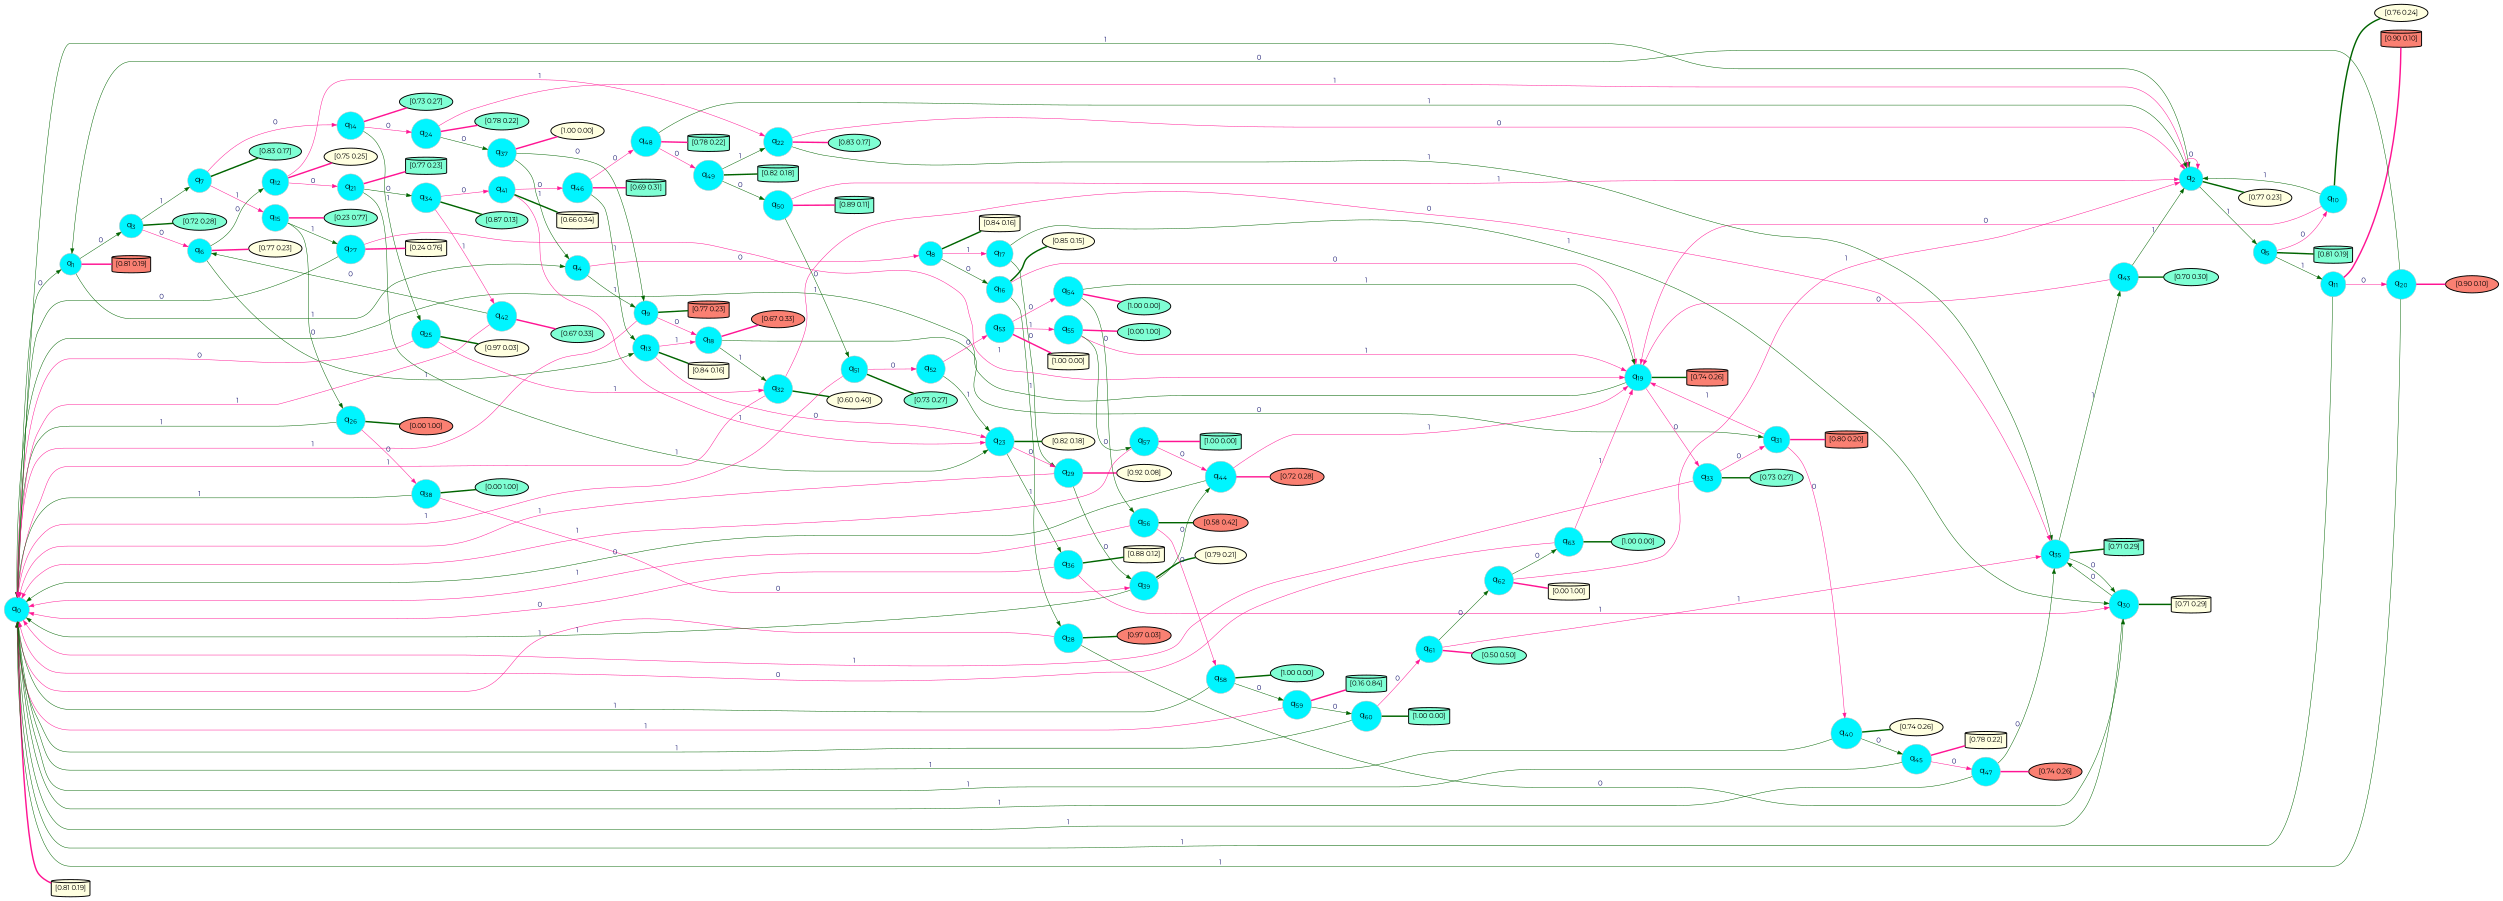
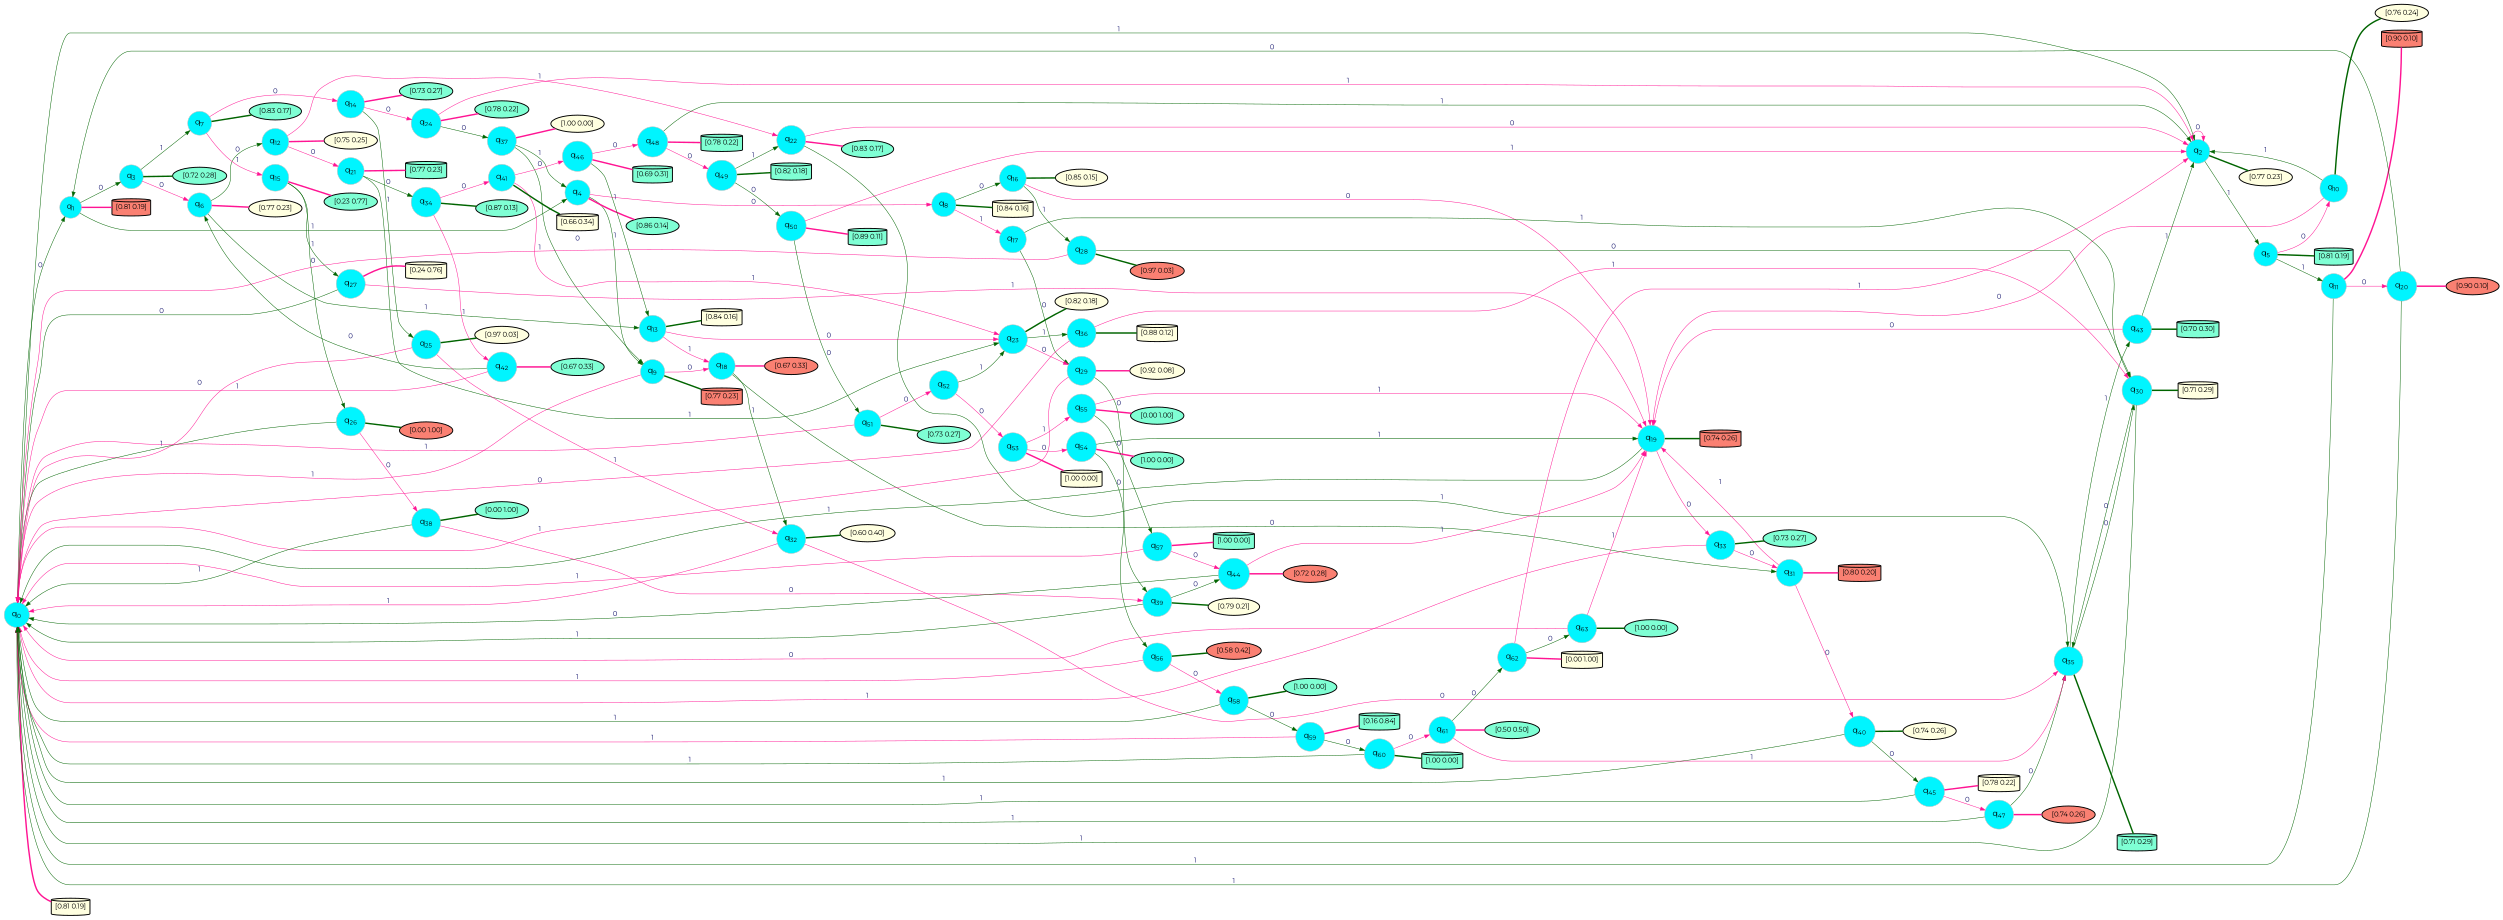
node "[0.86 0.14]": added
node "[0.70 0.30]": shape ellipse -> cylinder
